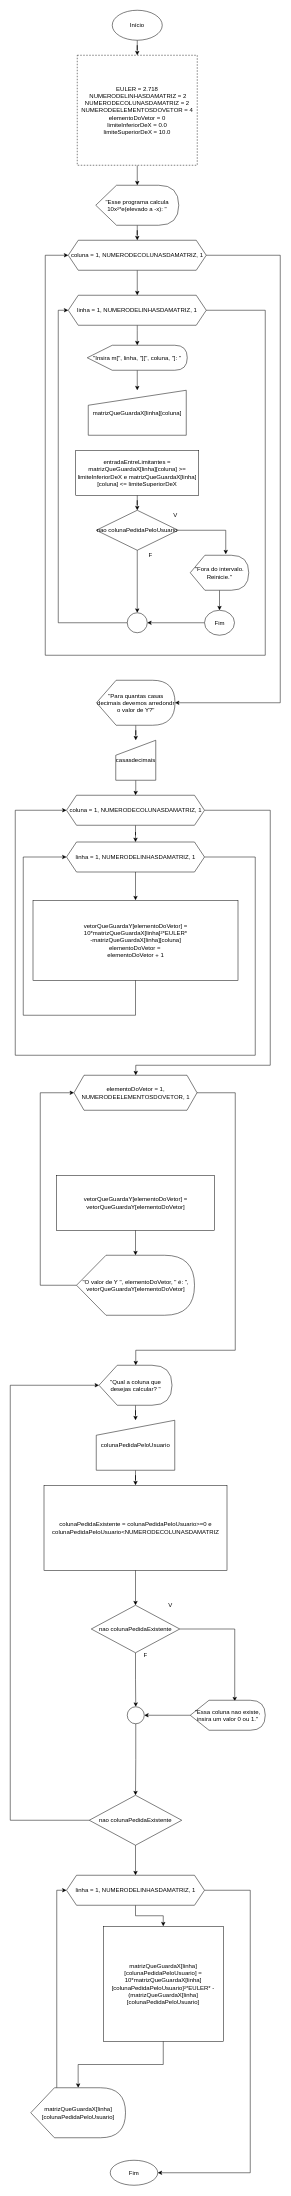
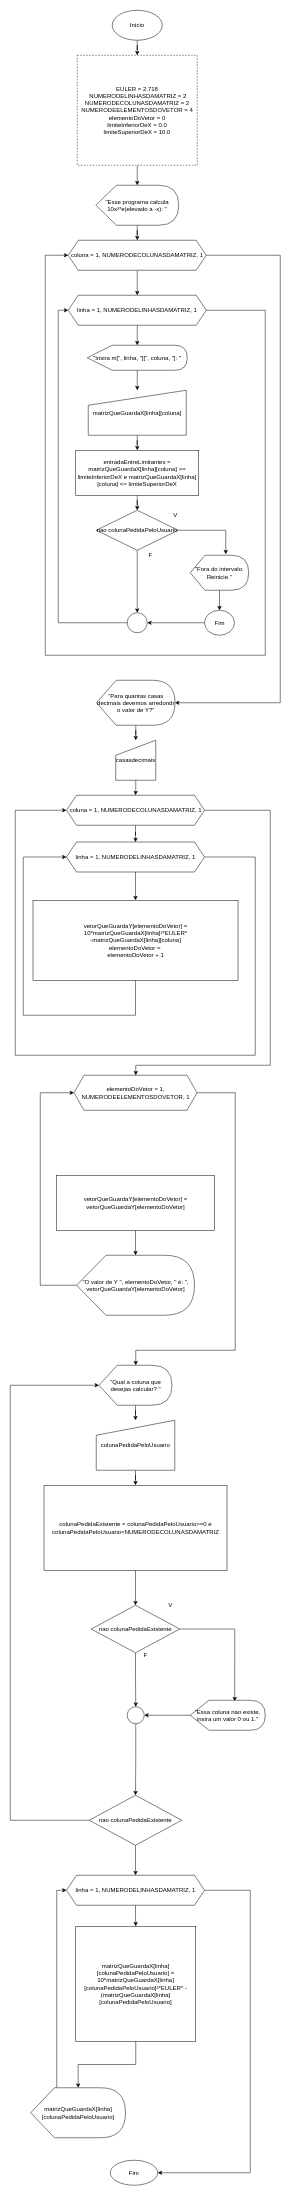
edge "matrizQueGuardaX[linha][coluna]" -> "entradaEntreLimitantes = matrizQueGuardaX[linha][coluna] >= limiteInferiorDeX e matrizQueGuardaX[linha][coluna] <= limiteSuperiorDeX": added
node "matrizQueGuardaX[linha][colunaPedidaPeloUsuario] = 10*matrizQueGuardaX[linha][colunaPedidaPeloUsuario]²*EULER* -(matrizQueGuardaX[linha][colunaPedidaPeloUsuario]": moved (163, 1984) -> (136, 1984)
